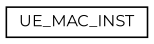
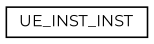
node "UE_MAC_INST": label "UE_MAC_INST" -> "UE_INST_INST"
